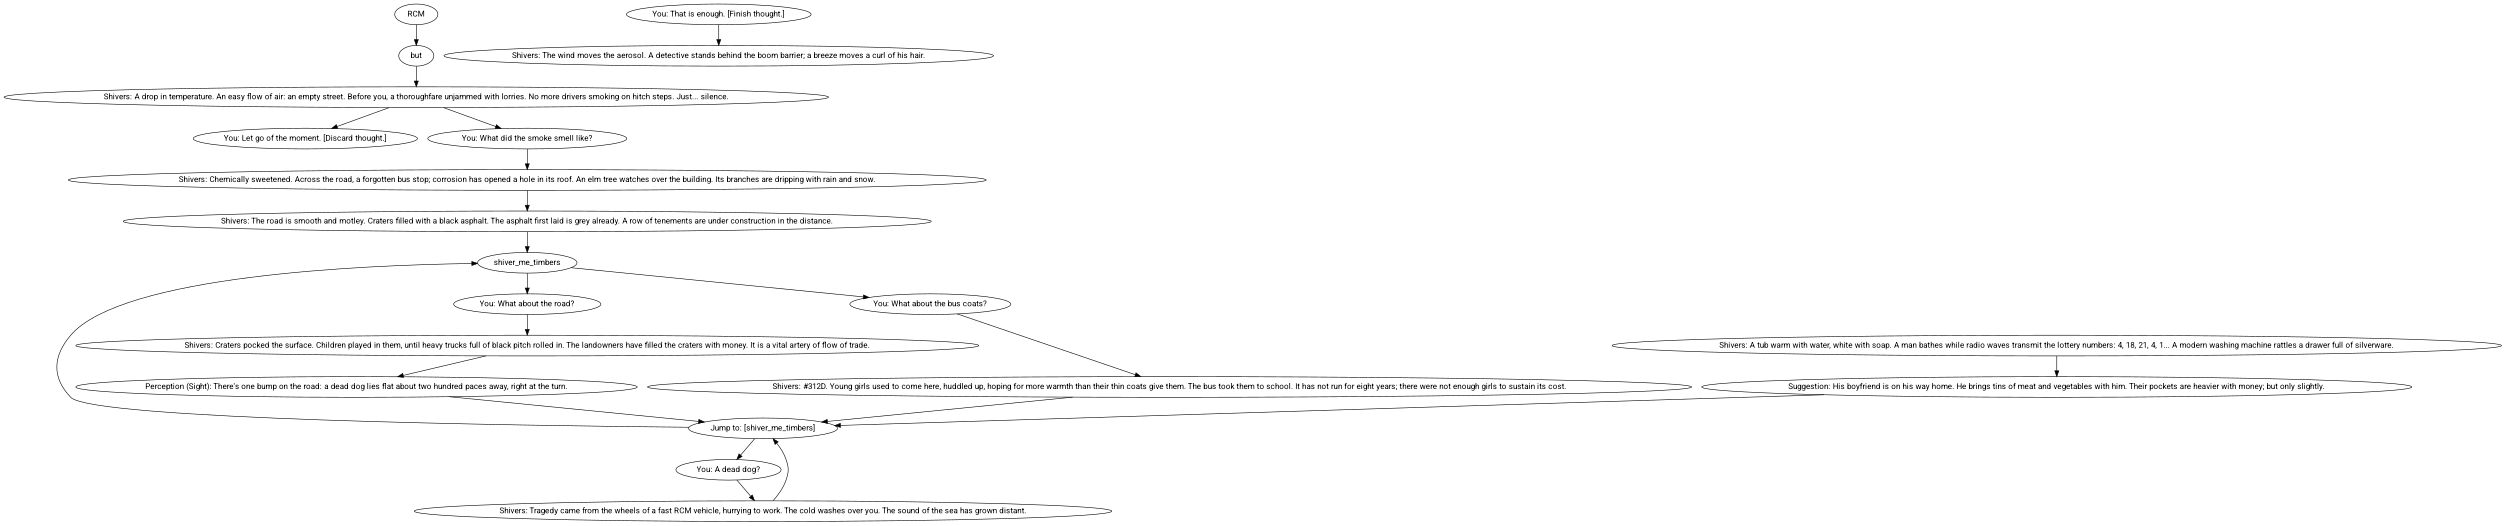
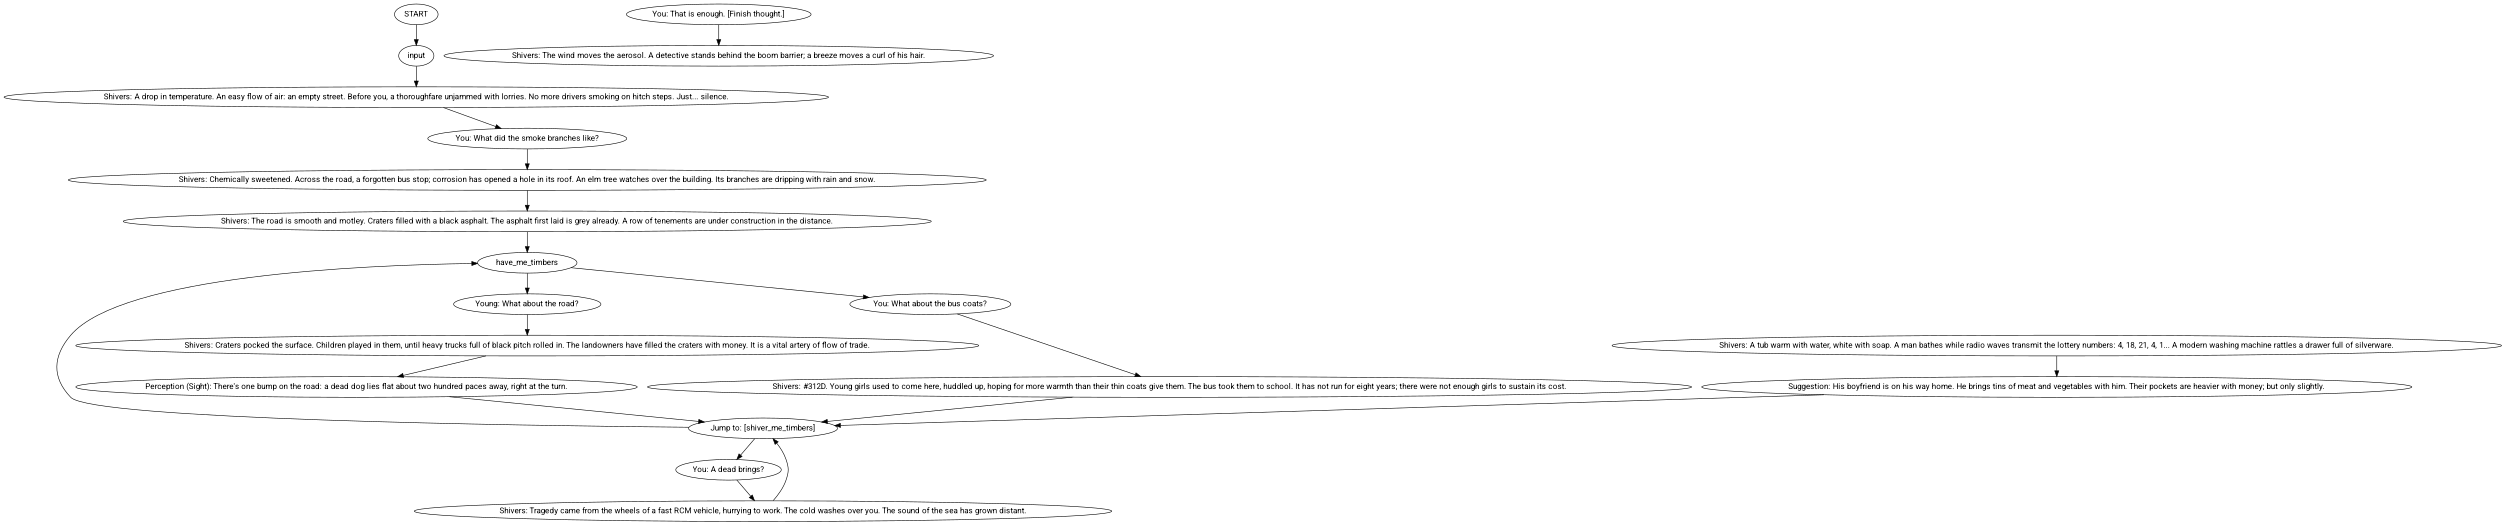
node "RCM": label "RCM" -> "START"
node "but": label "but" -> "input"
node "You: Let go of the moment. [Discard thought.]": removed
node "You: What did the smoke smell like?": label "You: What did the smoke smell like?" -> "You: What did the smoke branches like?"
node "shiver_me_timbers": label "shiver_me_timbers" -> "have_me_timbers"
node "You: What about the road?": label "You: What about the road?" -> "Young: What about the road?"
node "You: A dead dog?": label "You: A dead dog?" -> "You: A dead brings?"
